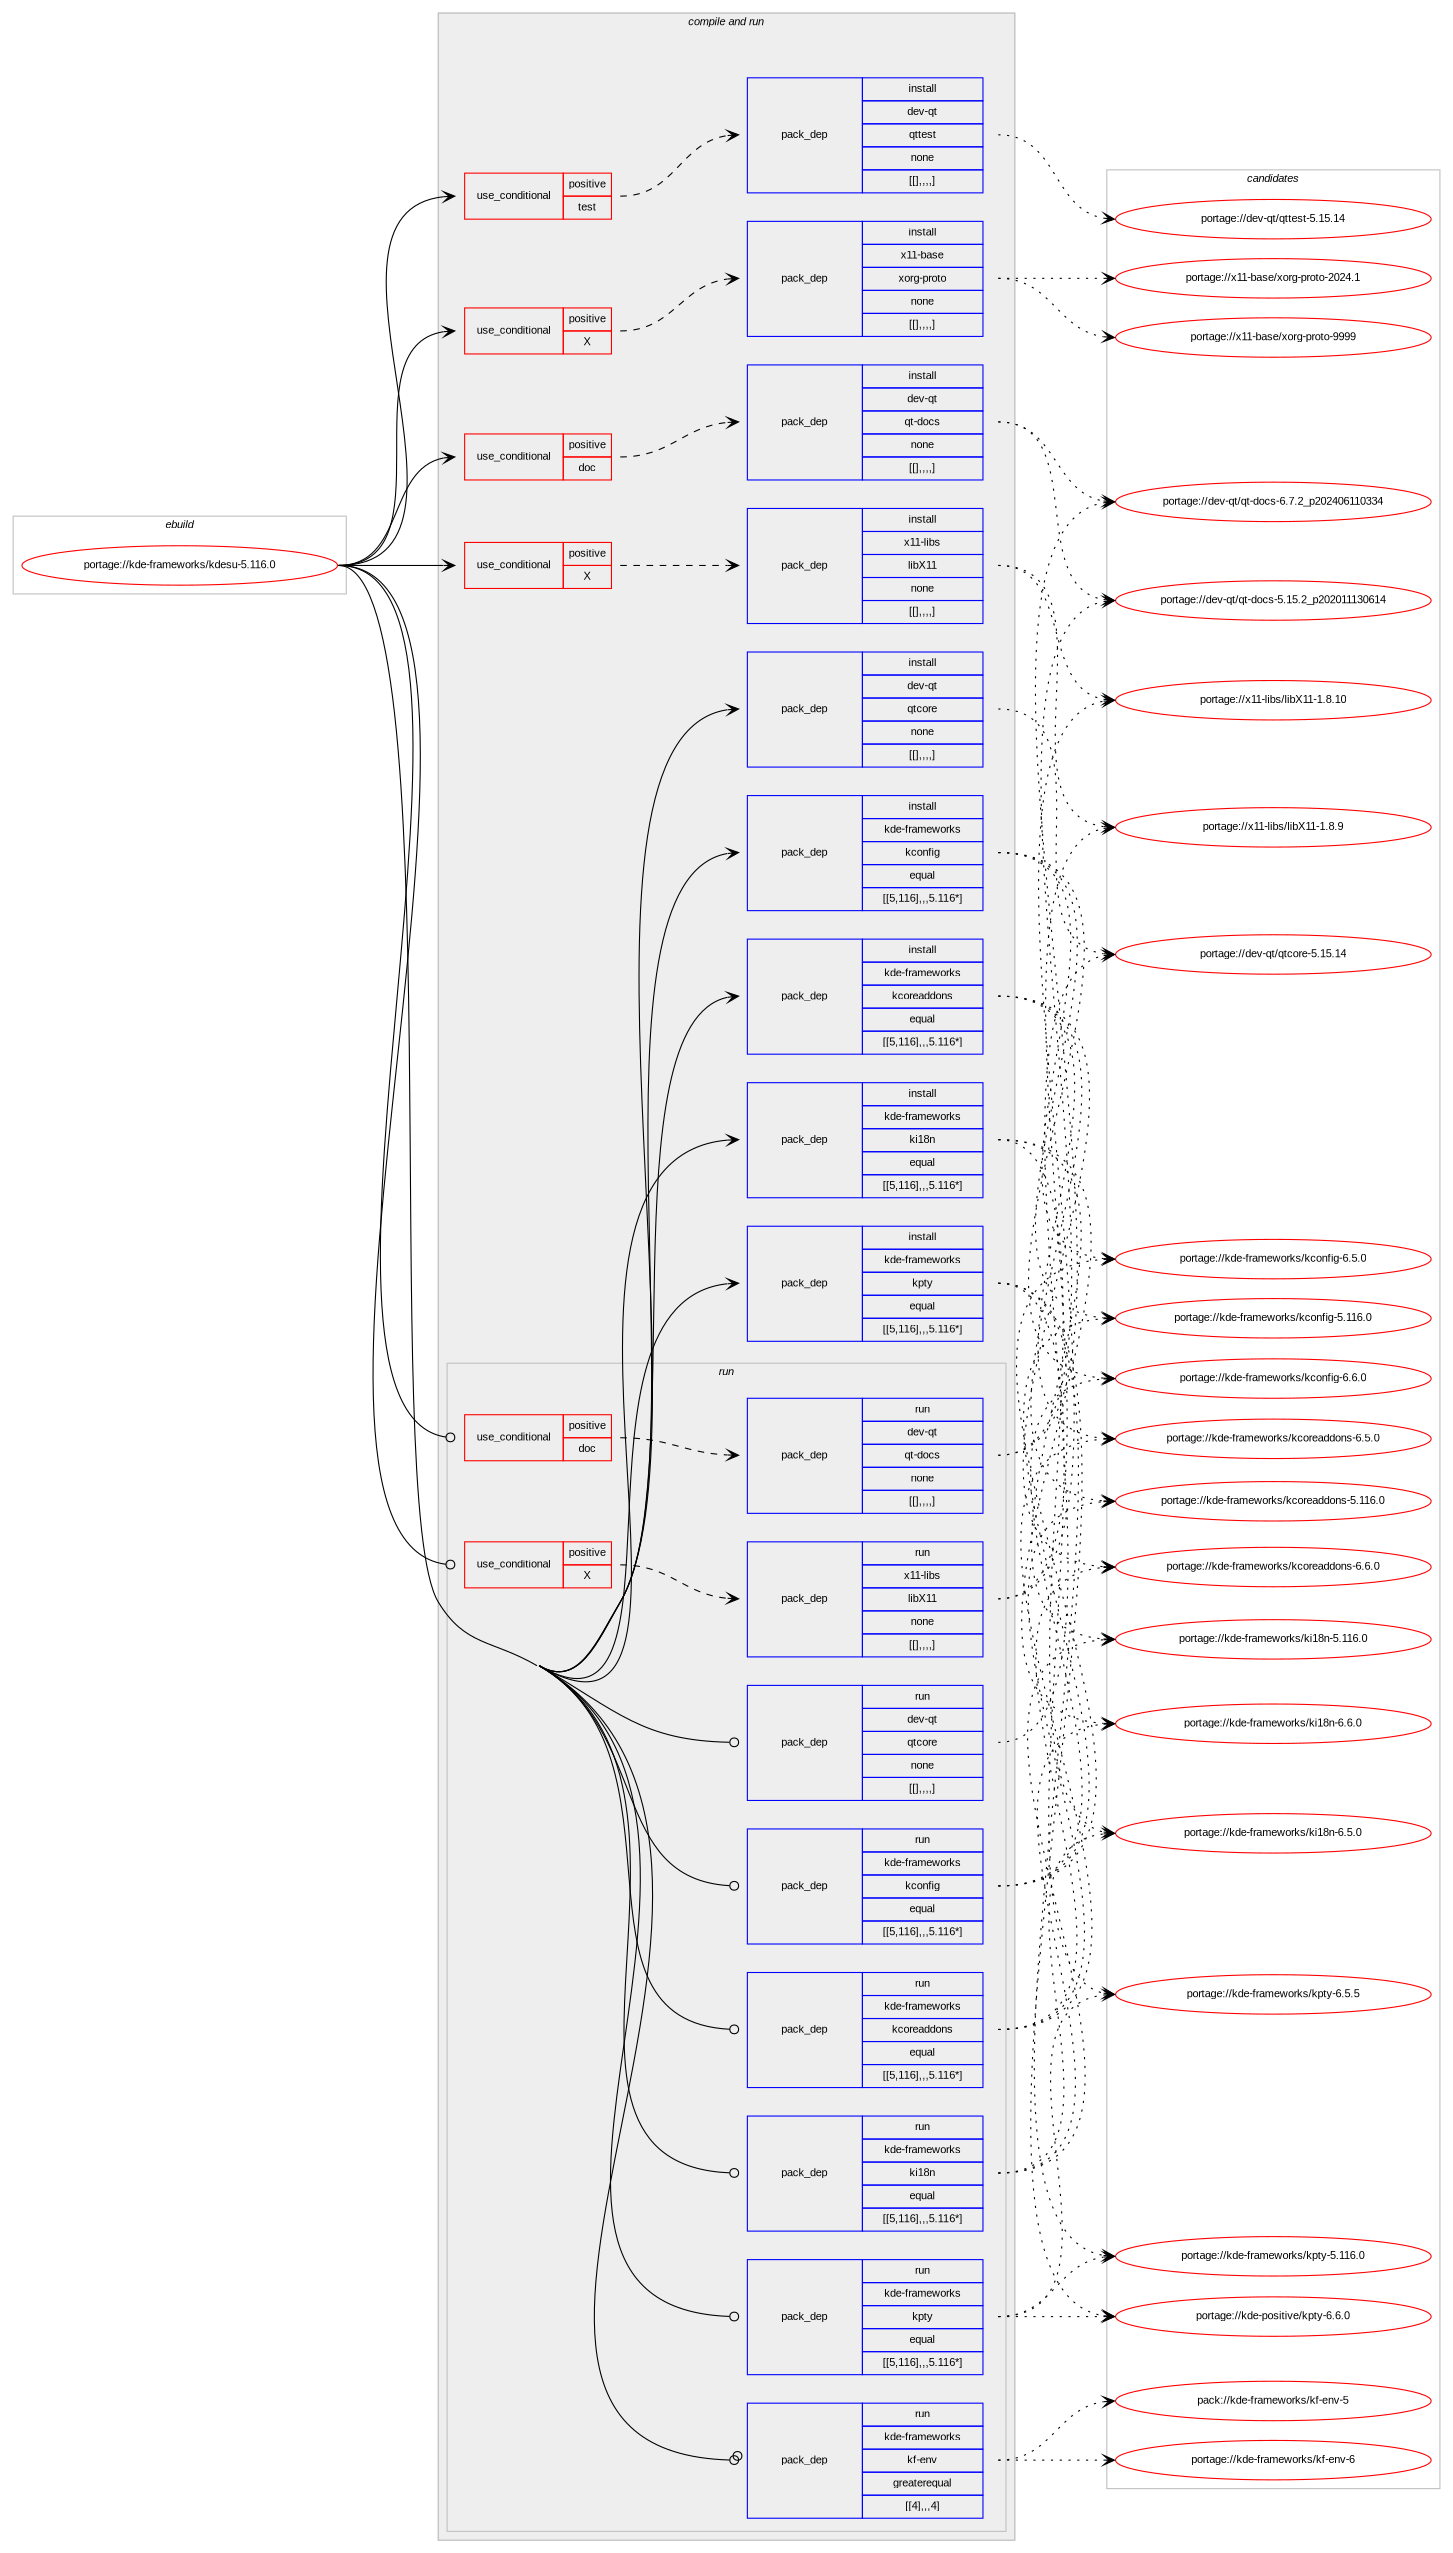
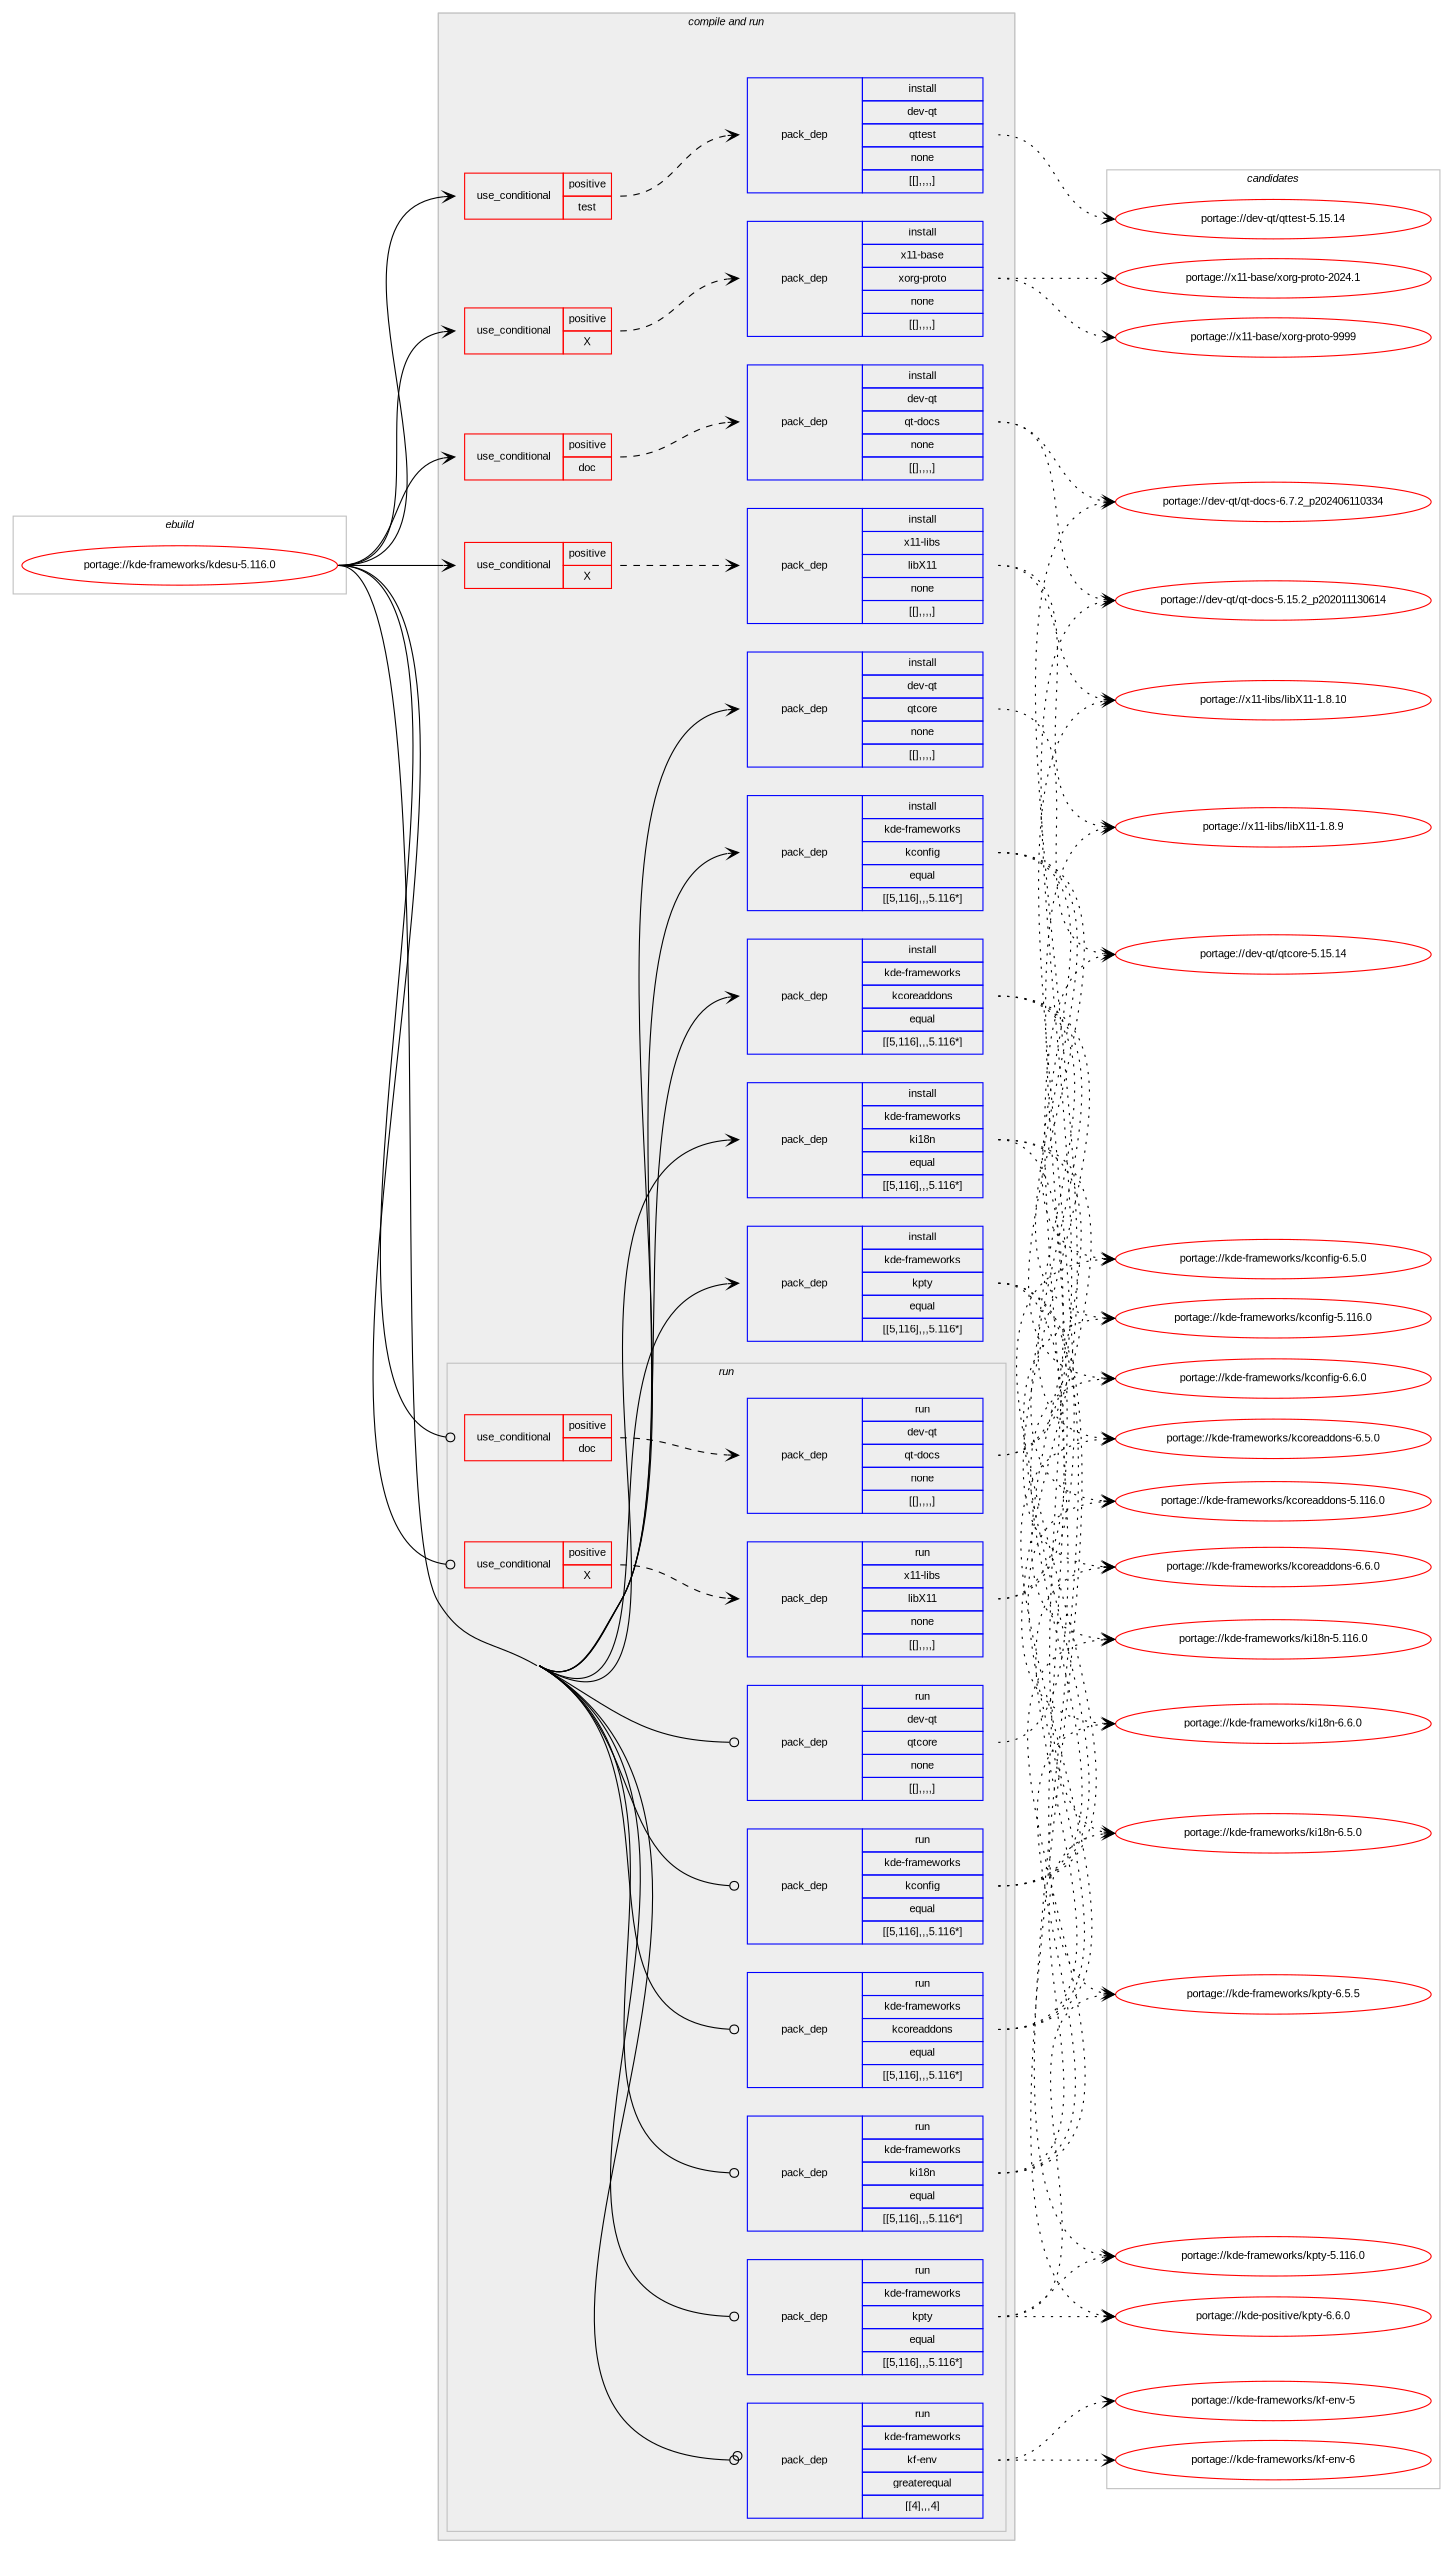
node "pack://kde-frameworks/kf-env-5": label "pack://kde-frameworks/kf-env-5" -> "portage://kde-frameworks/kf-env-5"
